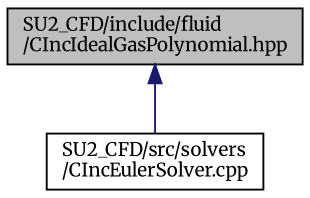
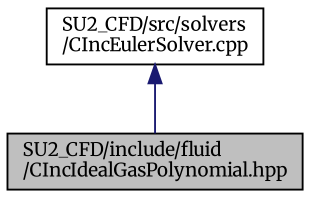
edge "SU2_CFD/src/solvers /CIncEulerSolver.cpp" -> "SU2_CFD/include/fluid /CIncIdealGasPolynomial.hpp": reversed
